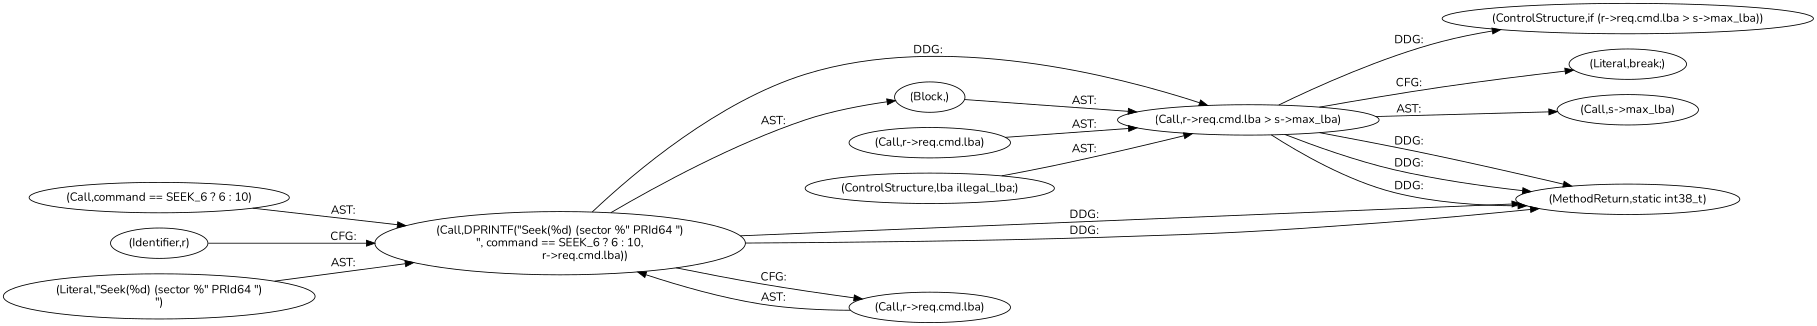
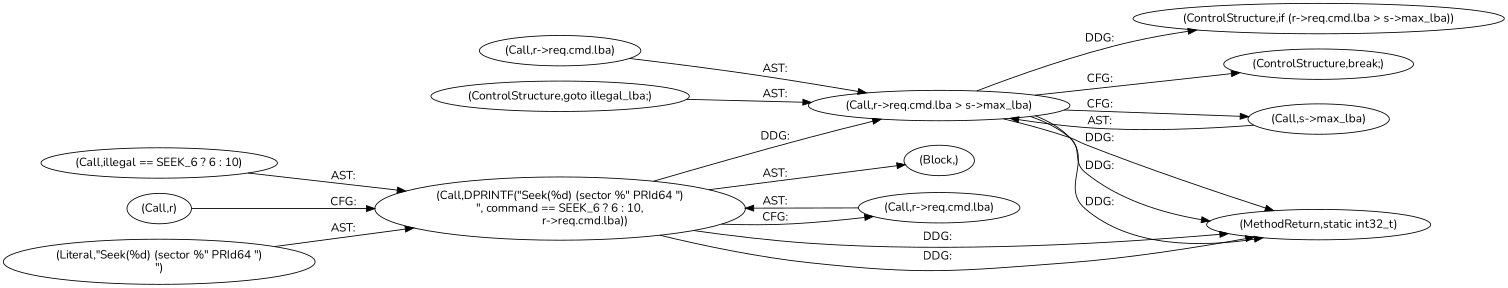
node "(Literal,break;)": label "(Literal,break;)" -> "(ControlStructure,break;)"
edge "(Block,)" -> "(Call,r->req.cmd.lba > s->max_lba)": now "(Call,s->max_lba)" -> "(Call,r->req.cmd.lba > s->max_lba)"
edge "(Call,r->req.cmd.lba > s->max_lba)" -> "(Call,s->max_lba)": label "AST: " -> "CFG: "
node "(ControlStructure,lba illegal_lba;)": label "(ControlStructure,lba illegal_lba;)" -> "(ControlStructure,goto illegal_lba;)"
node "(Call,command == SEEK_6 ? 6 : 10)": label "(Call,command == SEEK_6 ? 6 : 10)" -> "(Call,illegal == SEEK_6 ? 6 : 10)"
node "(MethodReturn,static int38_t)": label "(MethodReturn,static int38_t)" -> "(MethodReturn,static int32_t)"
node "(Identifier,r)": label "(Identifier,r)" -> "(Call,r)"
